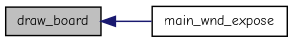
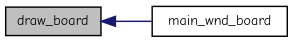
node "main_wnd_expose": label "main_wnd_expose" -> "main_wnd_board"
